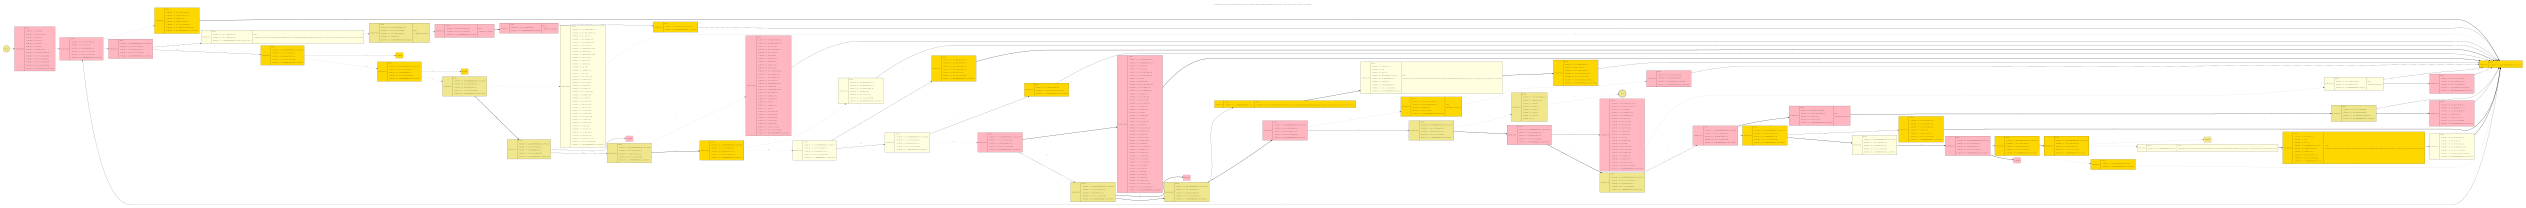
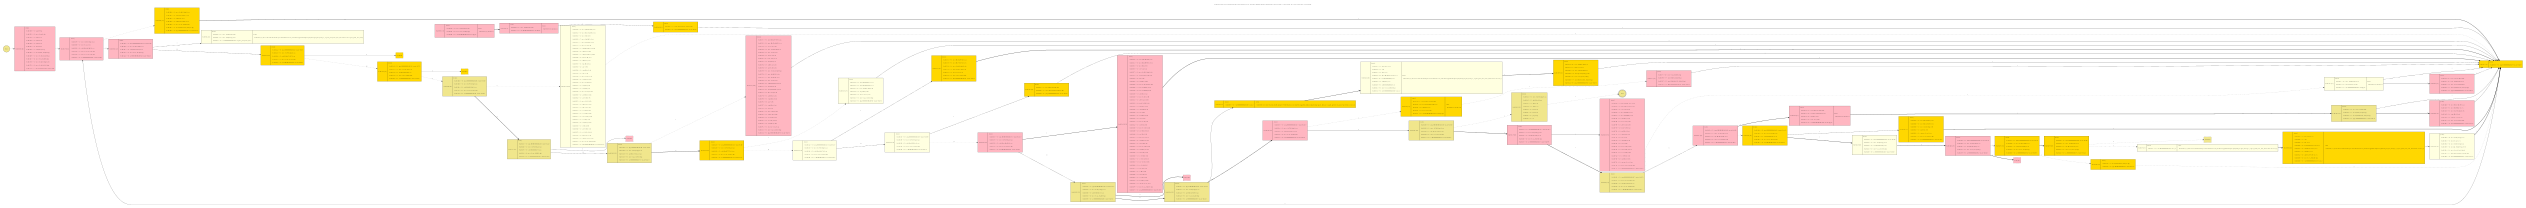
node "0x401877 [23]": removed
